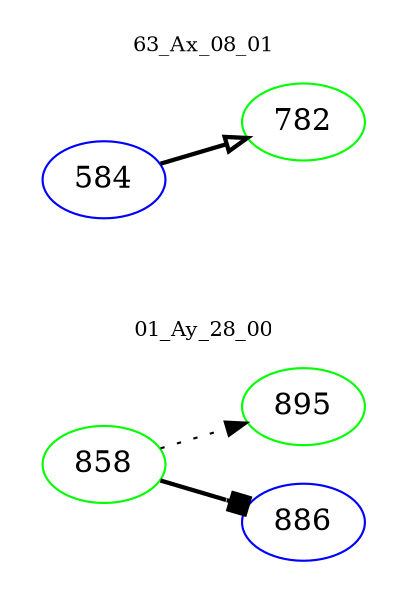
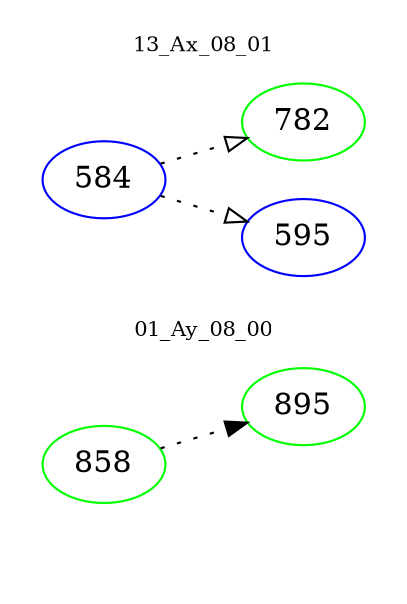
cluster "63_Ax_08_01": label "63_Ax_08_01" -> "13_Ax_08_01"
edge "584" -> "782": style bold -> dotted
node "595": added
cluster "01_Ay_28_00": label "01_Ay_28_00" -> "01_Ay_08_00"
node "886": removed
